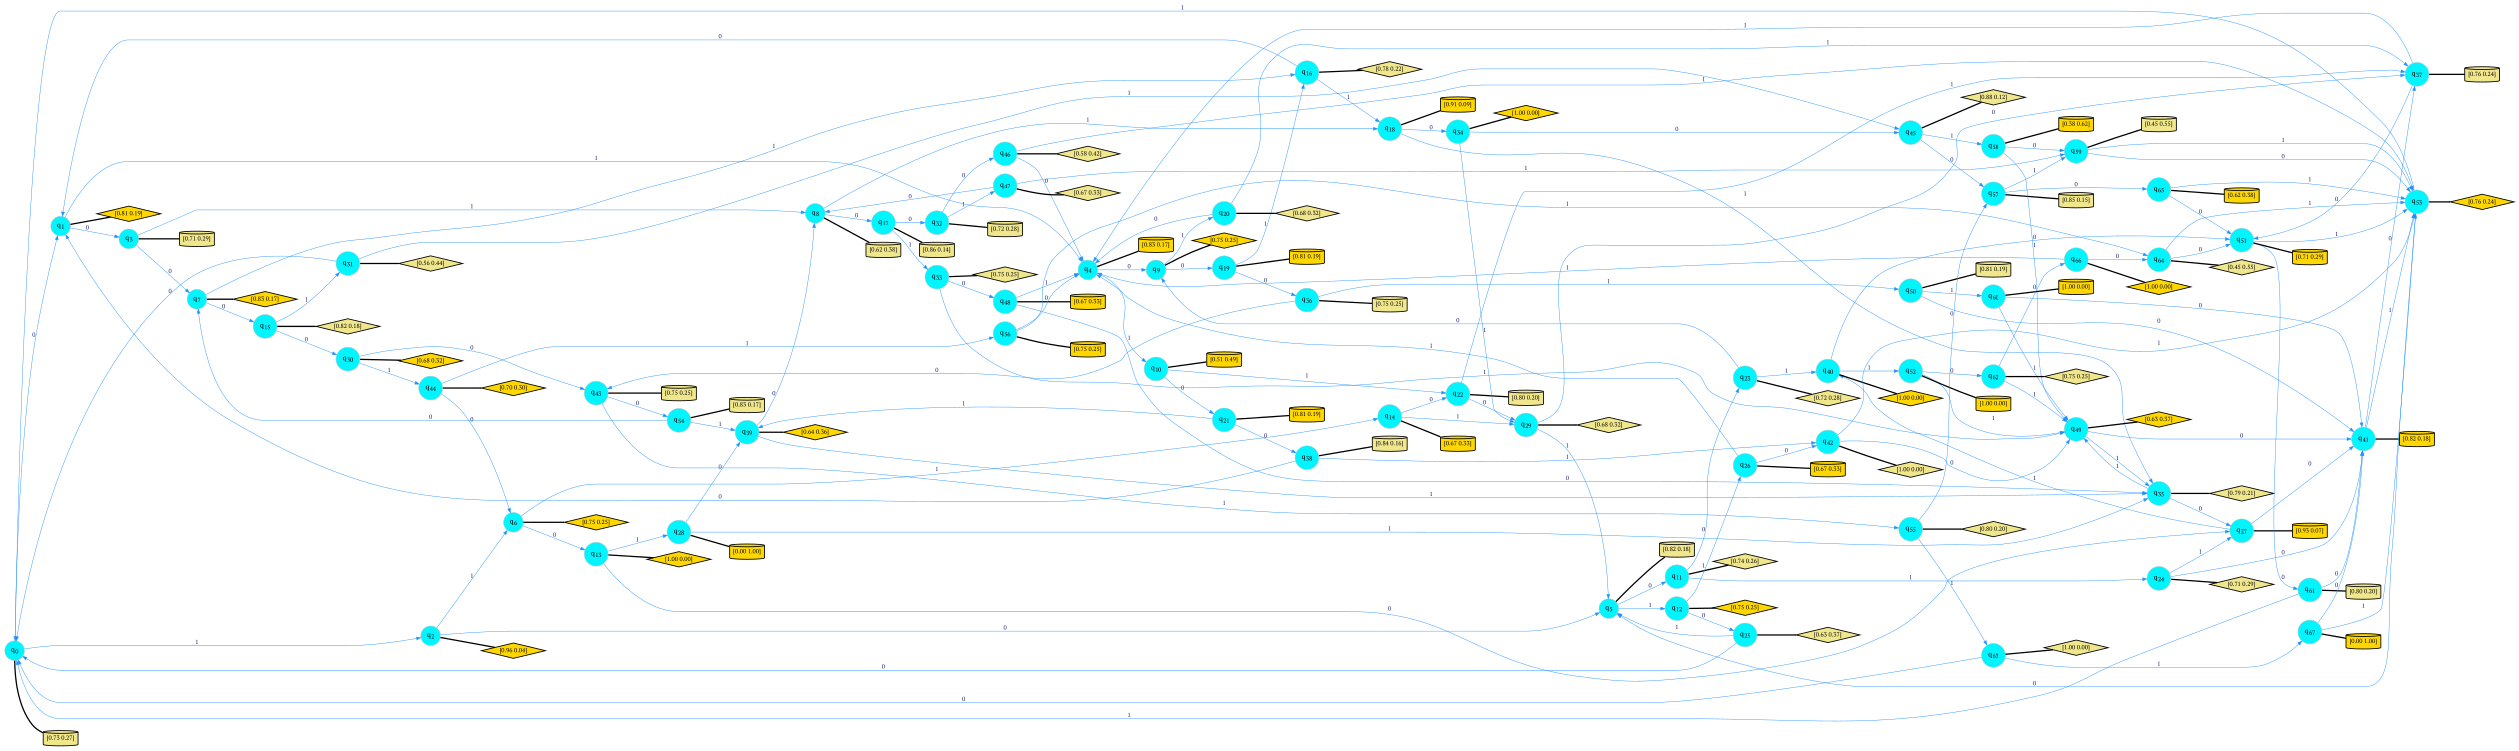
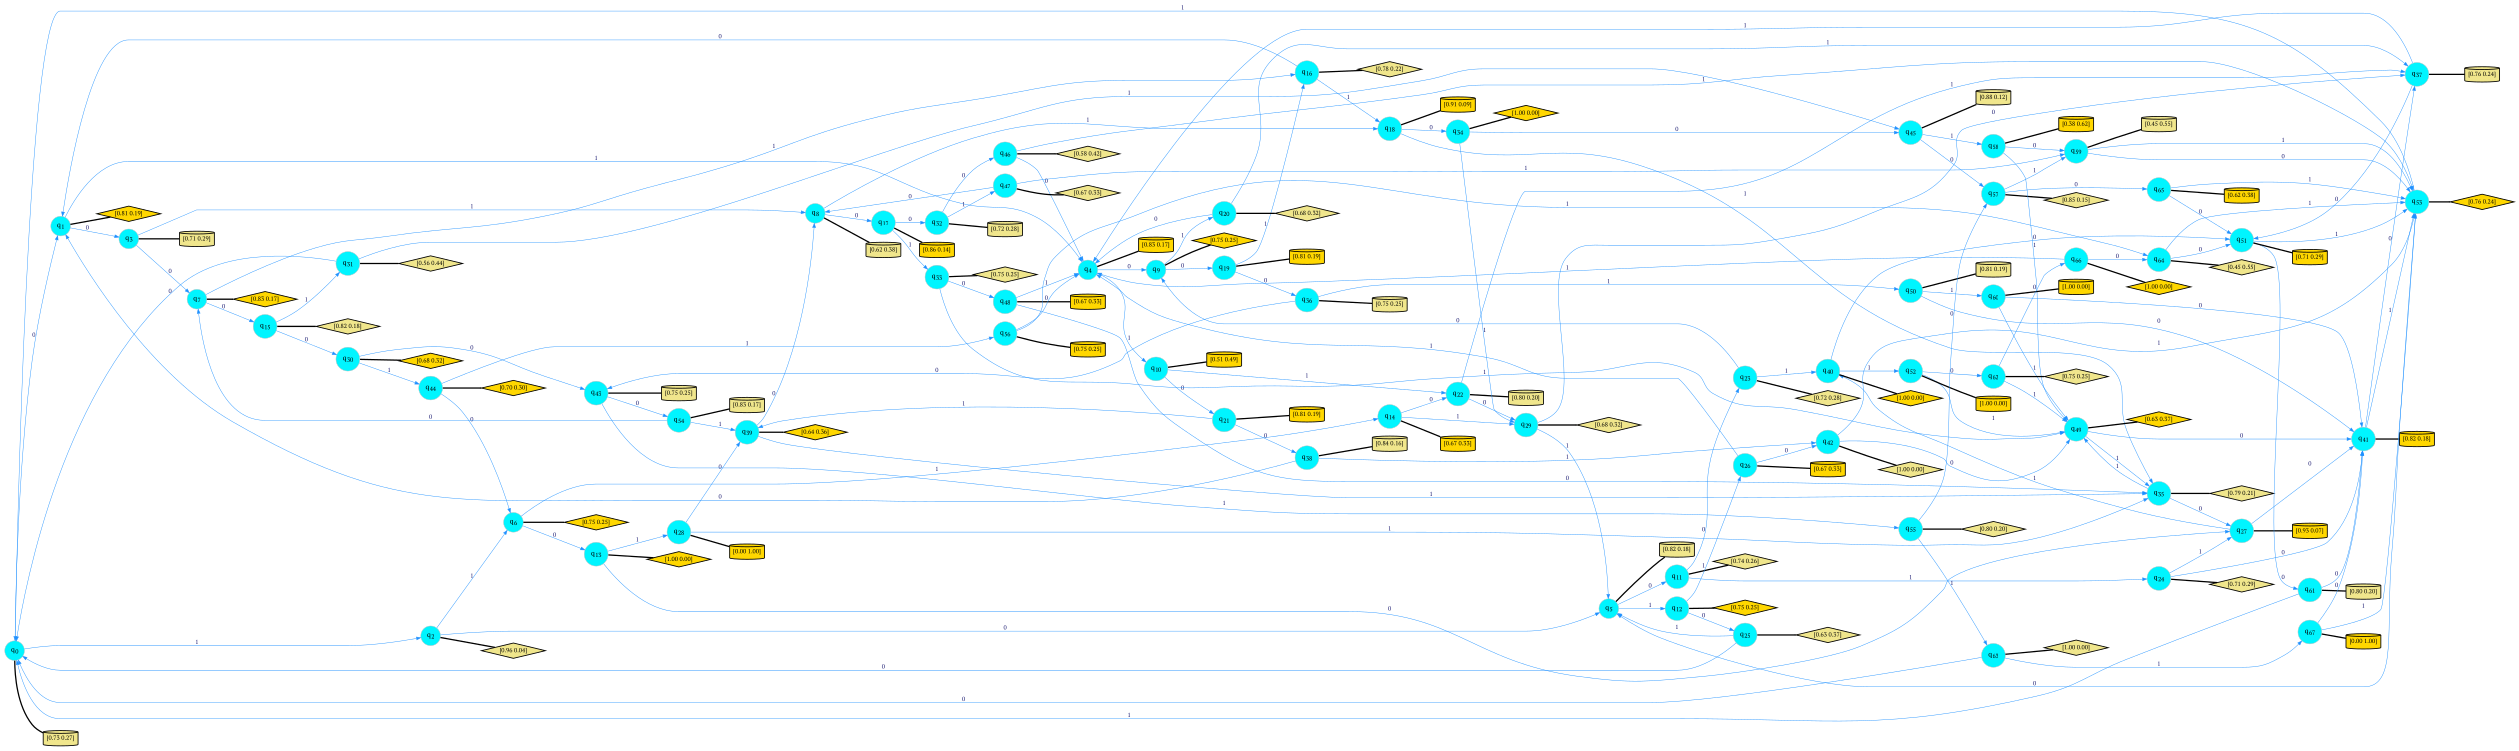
node "[0.88 0.12]": shape diamond -> cylinder
node "[0.85 0.15]": shape cylinder -> diamond
node "[0.86 0.14]": fillcolor khaki -> gold
node "[0.96 0.04]": fillcolor gold -> khaki
